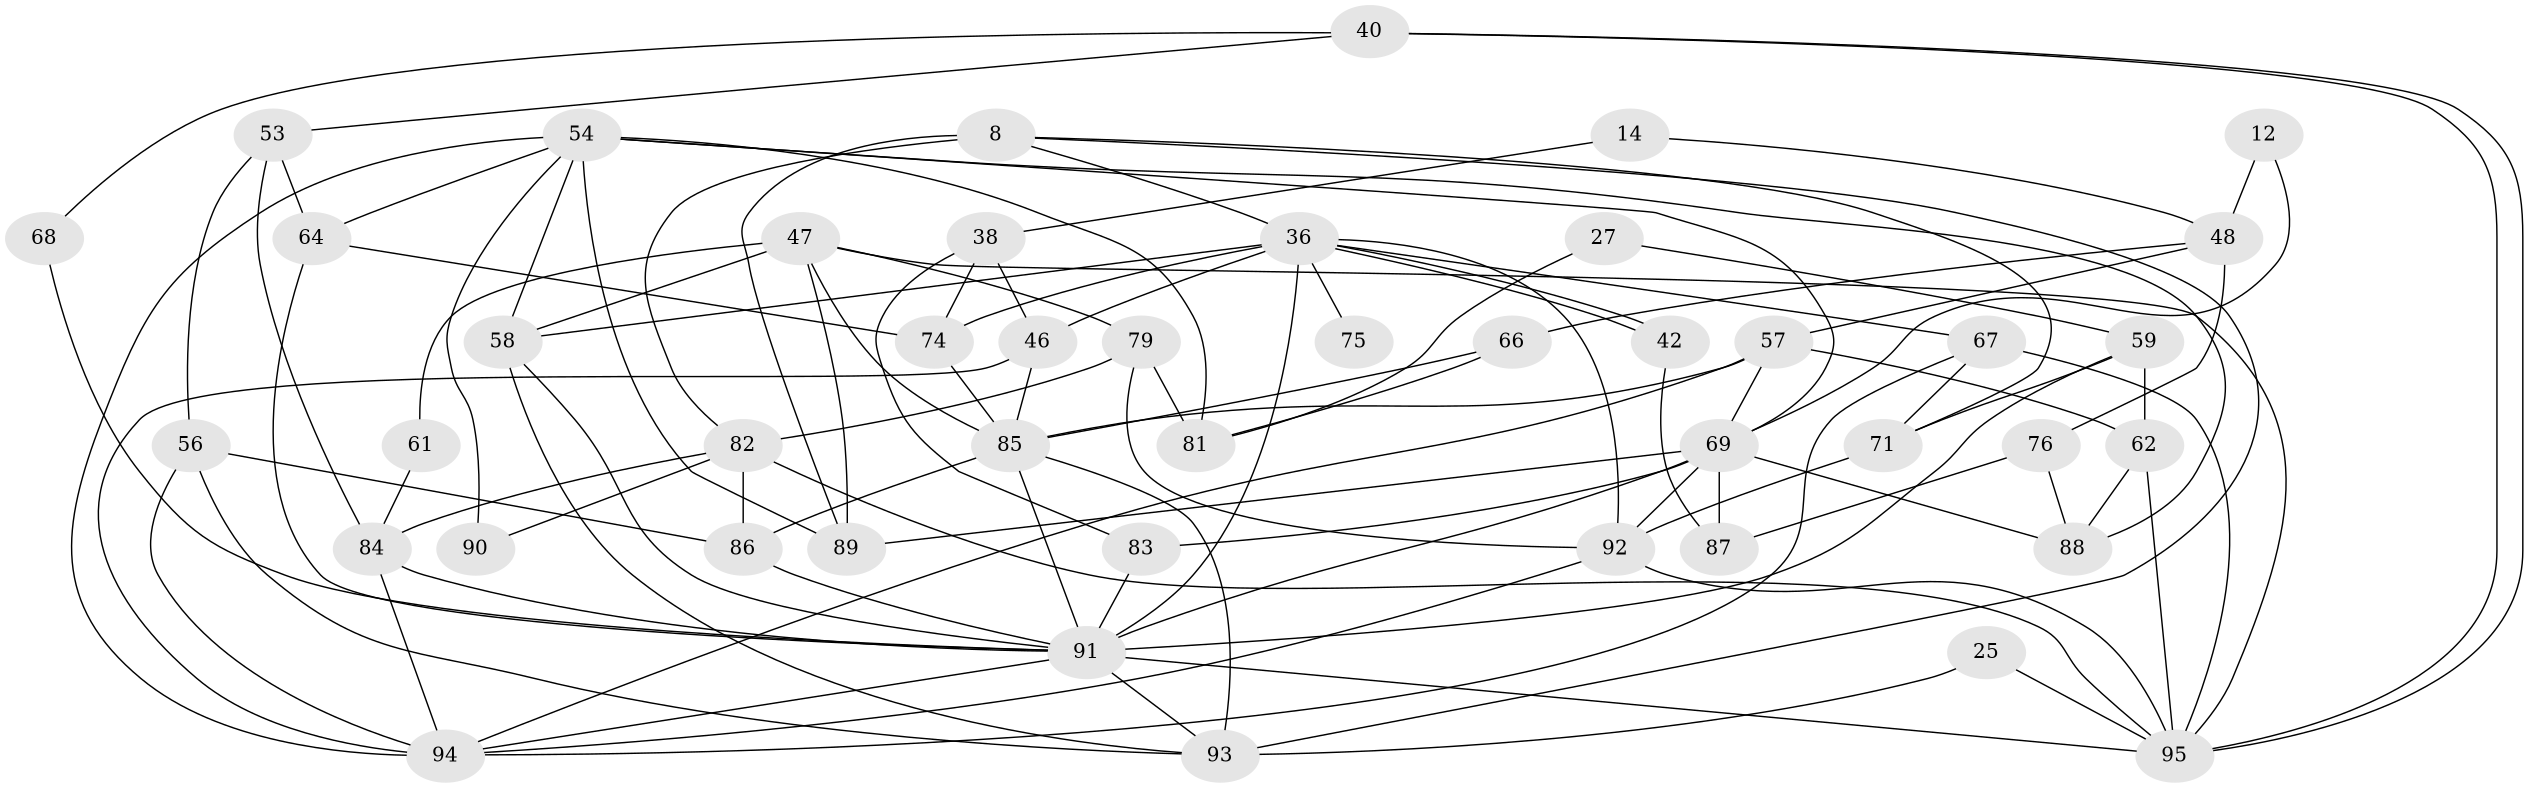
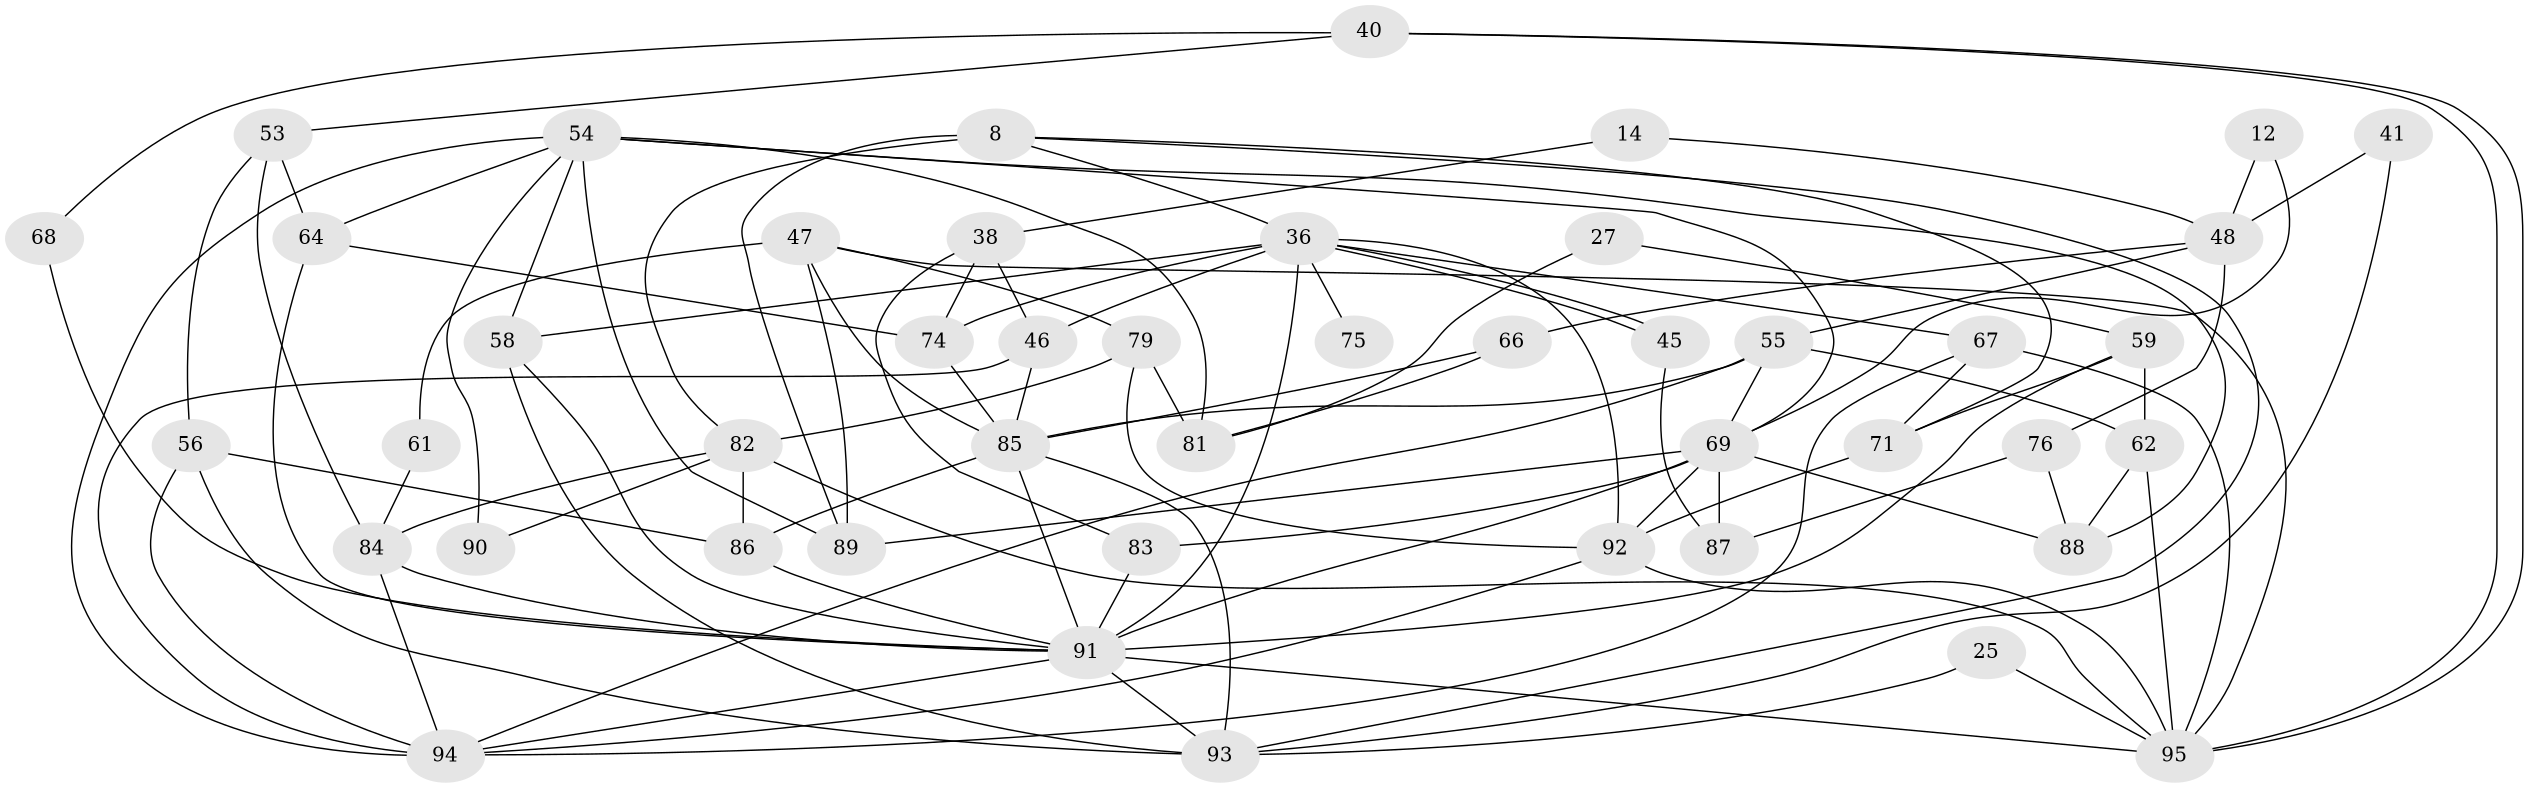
node "41": added
edge "47" -- "58": removed
node "42": label "42" -> "45"
node "57": label "57" -> "55"
